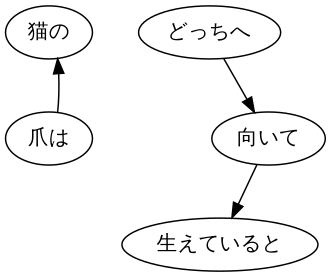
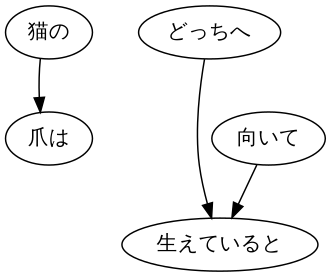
edge "どっちへ" -> "向いて": now "どっちへ" -> "生えていると"
edge "爪は" -> "猫の": reversed
